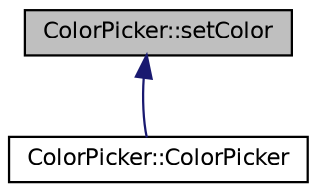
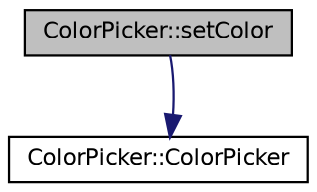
edge "ColorPicker::ColorPicker" -> "ColorPicker::setColor": reversed
